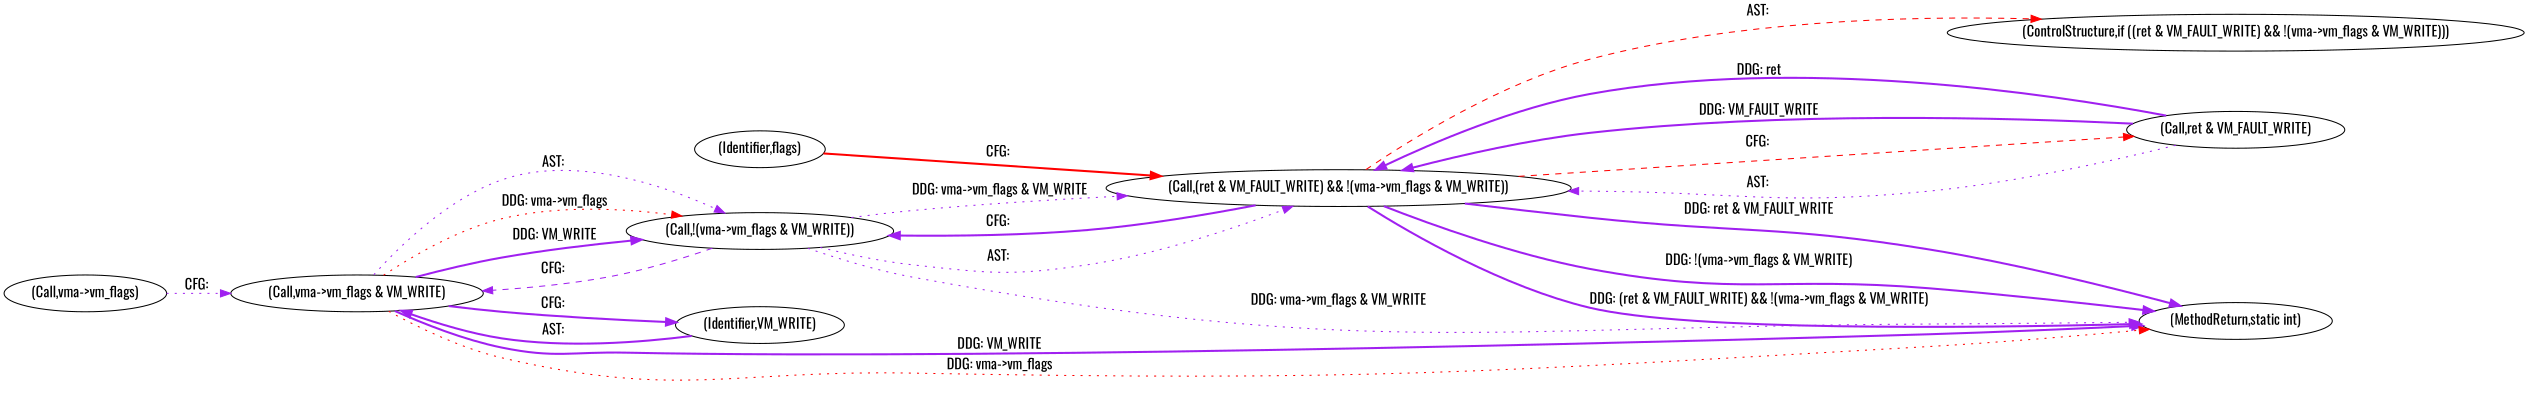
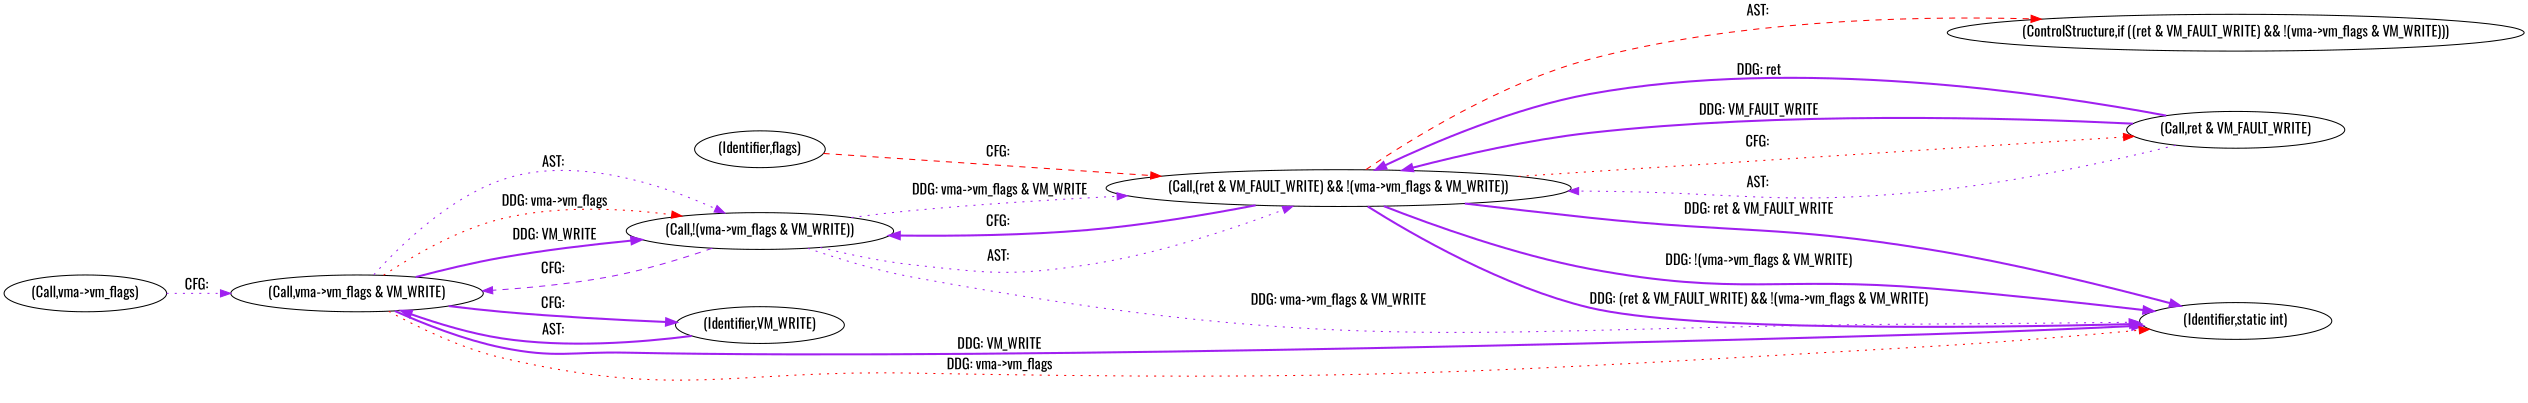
edge "(Call,(ret & VM_FAULT_WRITE) && !(vma->vm_flags & VM_WRITE))" -> "(Call,ret & VM_FAULT_WRITE)": style dashed -> dotted
edge "(Identifier,flags)" -> "(Call,(ret & VM_FAULT_WRITE) && !(vma->vm_flags & VM_WRITE))": style bold -> dashed
node "(MethodReturn,static int)": label "(MethodReturn,static int)" -> "(Identifier,static int)"
